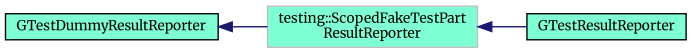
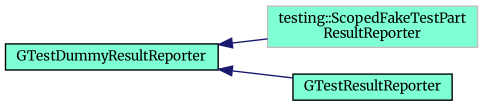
edge "GTestResultReporter" -> "testing::ScopedFakeTestPart ResultReporter": now "GTestResultReporter" -> "GTestDummyResultReporter"
